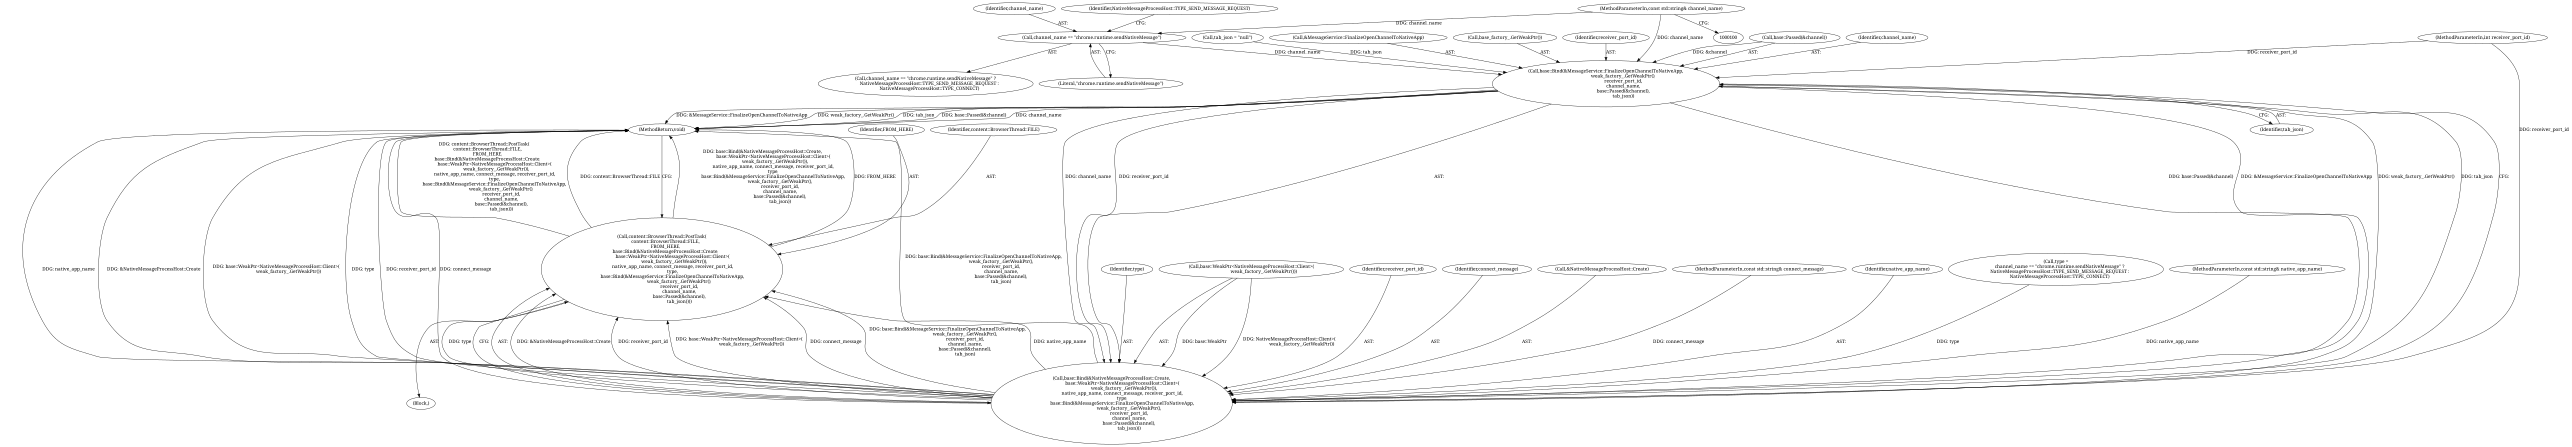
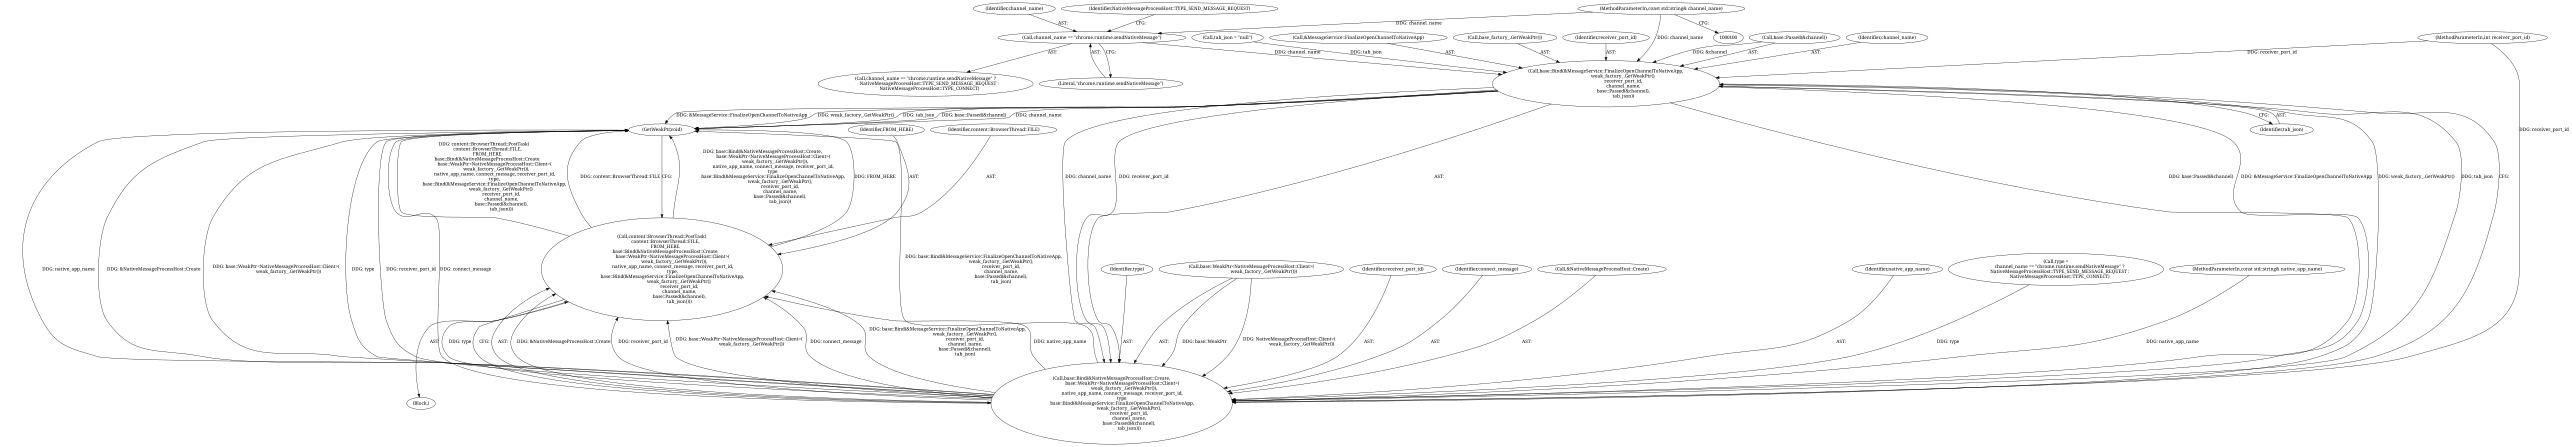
node "(MethodReturn,void)": label "(MethodReturn,void)" -> "(GetWeakPtr,void)"
node "(MethodParameterIn,const std::string& connect_message)": removed
